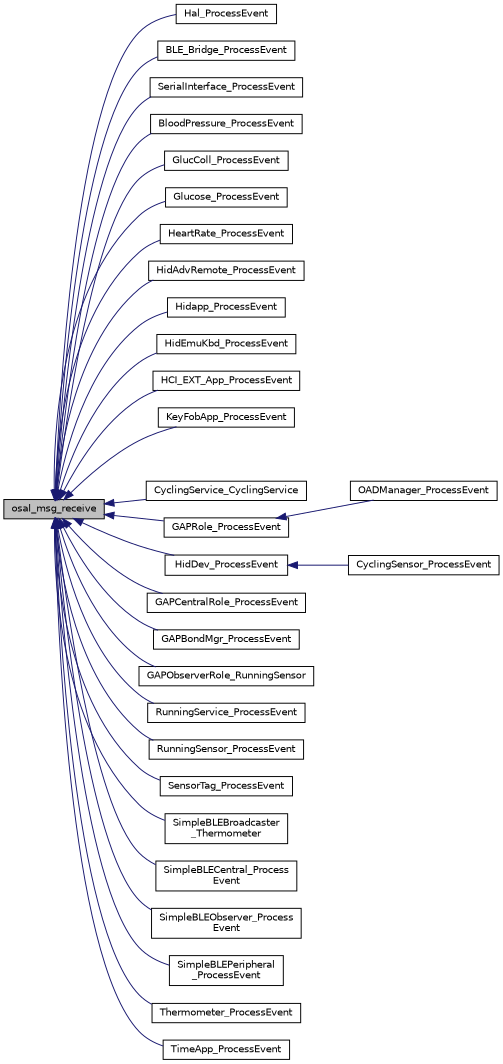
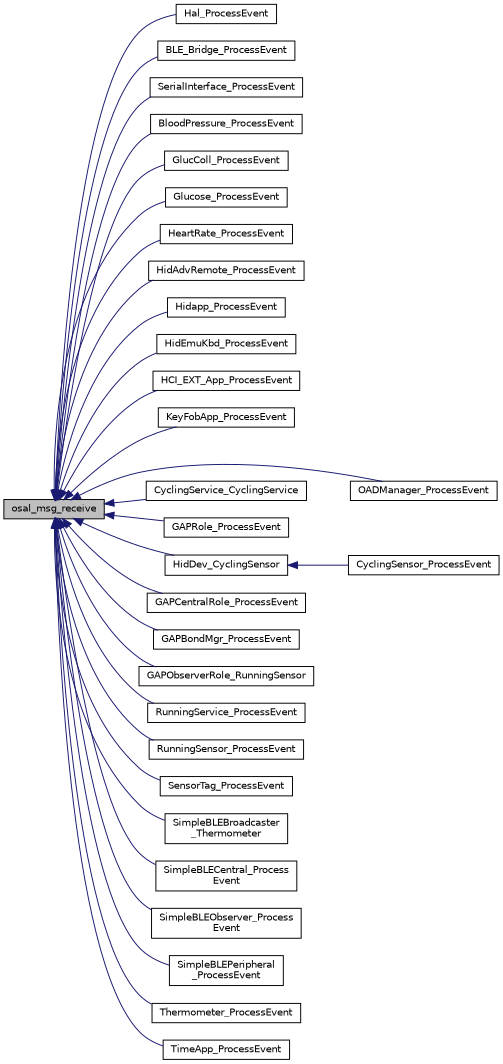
edge "OADManager_ProcessEvent" -> "GAPRole_ProcessEvent": now "OADManager_ProcessEvent" -> "osal_msg_receive"
node "HidDev_ProcessEvent": label "HidDev_ProcessEvent" -> "HidDev_CyclingSensor"
